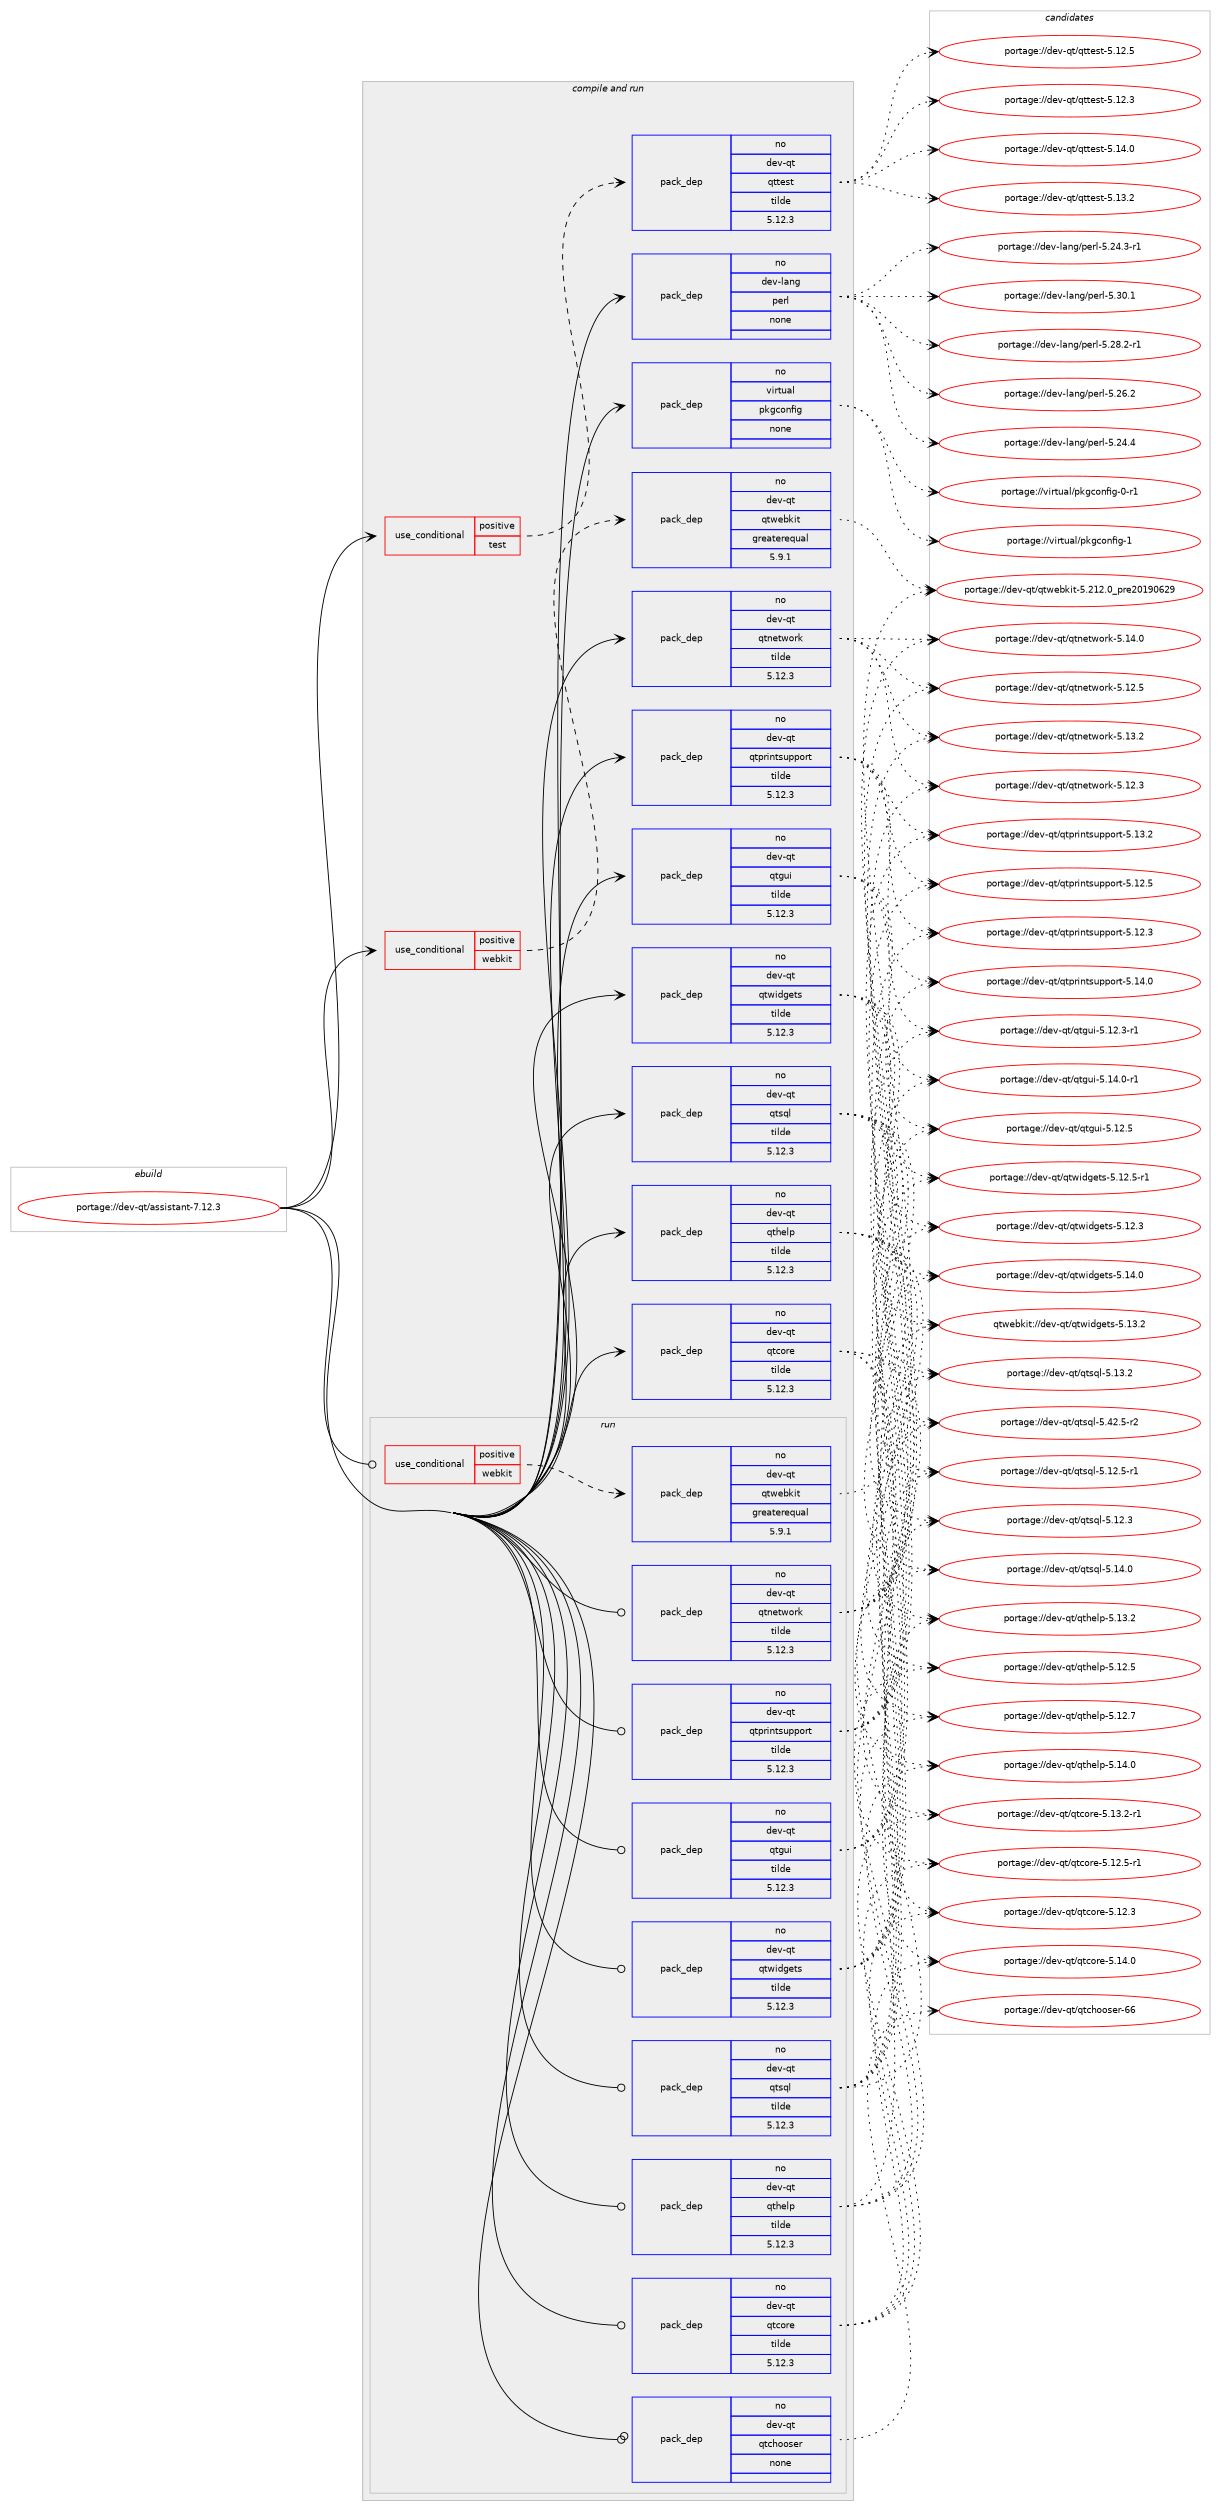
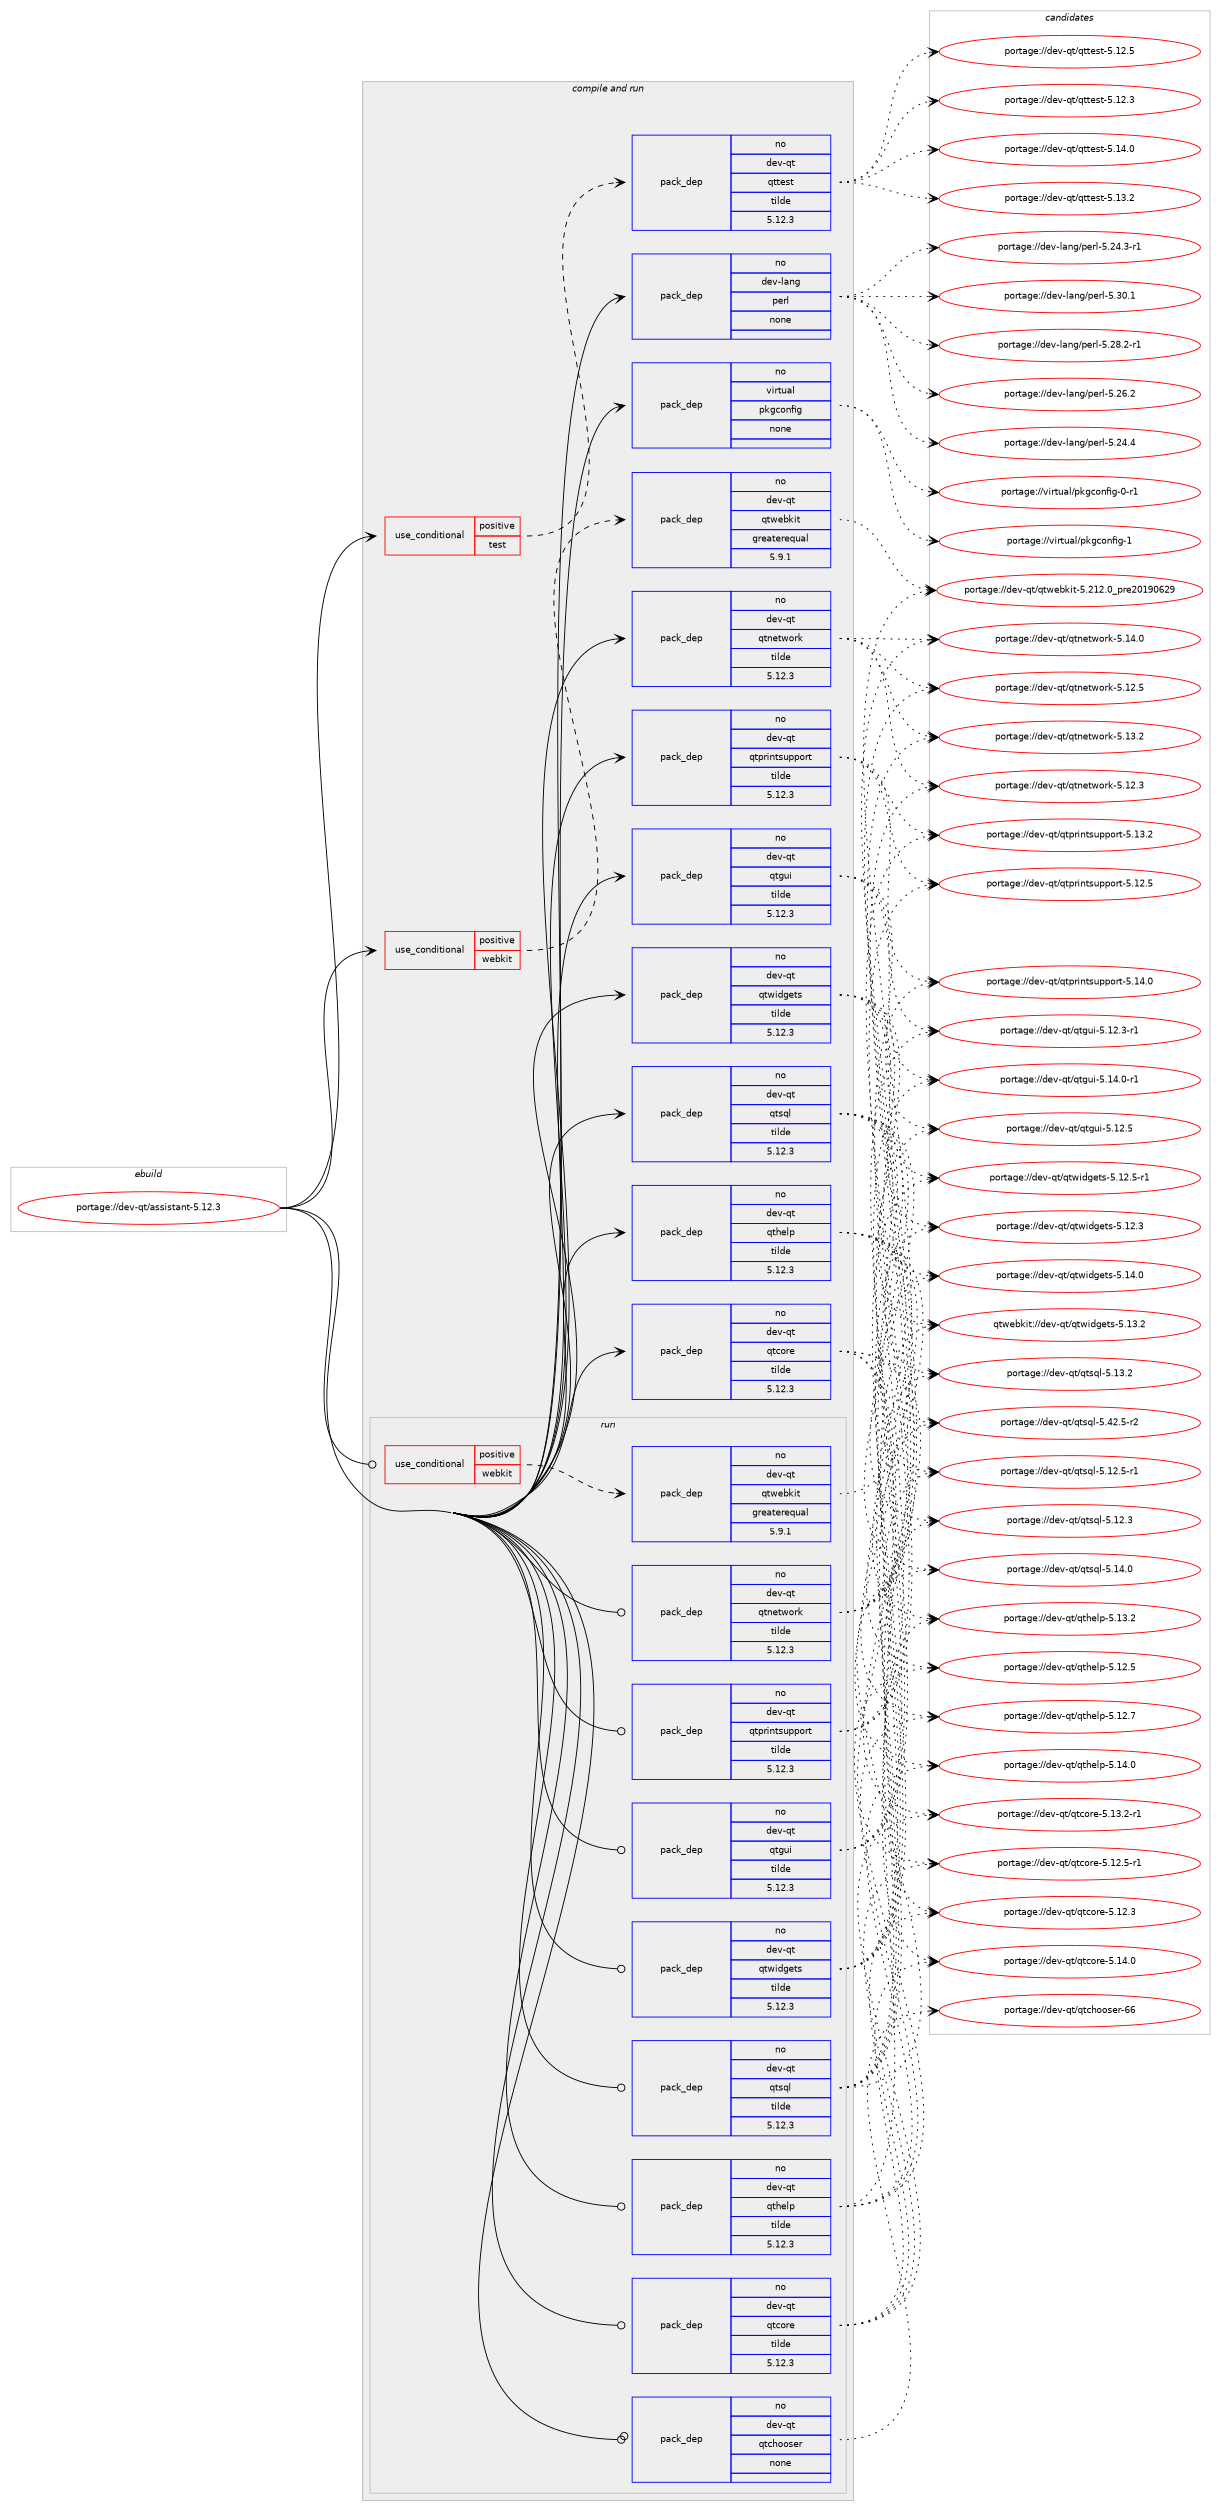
node "portage://dev-qt/qtprintsupport-5.12.3": removed
node "portage://dev-qt/assistant-7.12.3": label "portage://dev-qt/assistant-7.12.3" -> "portage://dev-qt/assistant-5.12.3"
